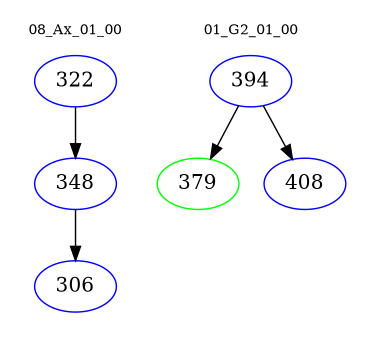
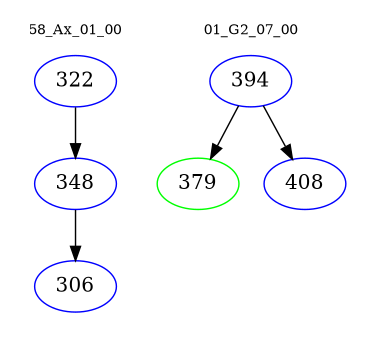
cluster "08_Ax_01_00": label "08_Ax_01_00" -> "58_Ax_01_00"
cluster "01_G2_01_00": label "01_G2_01_00" -> "01_G2_07_00"
